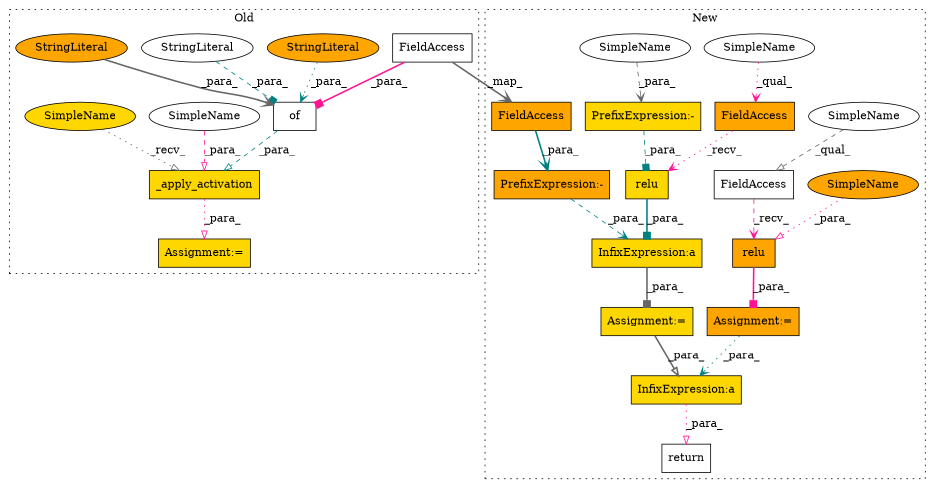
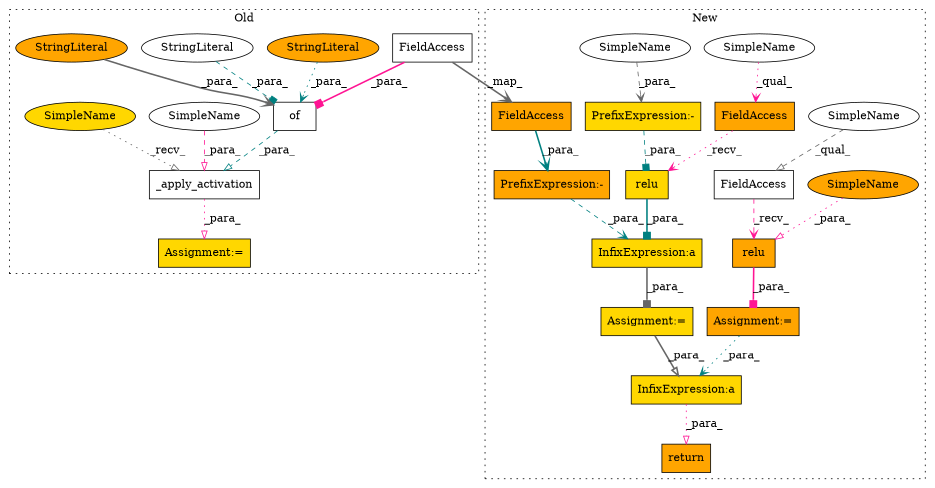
node "_apply_activation": fillcolor gold -> white
node "return": fillcolor white -> orange
